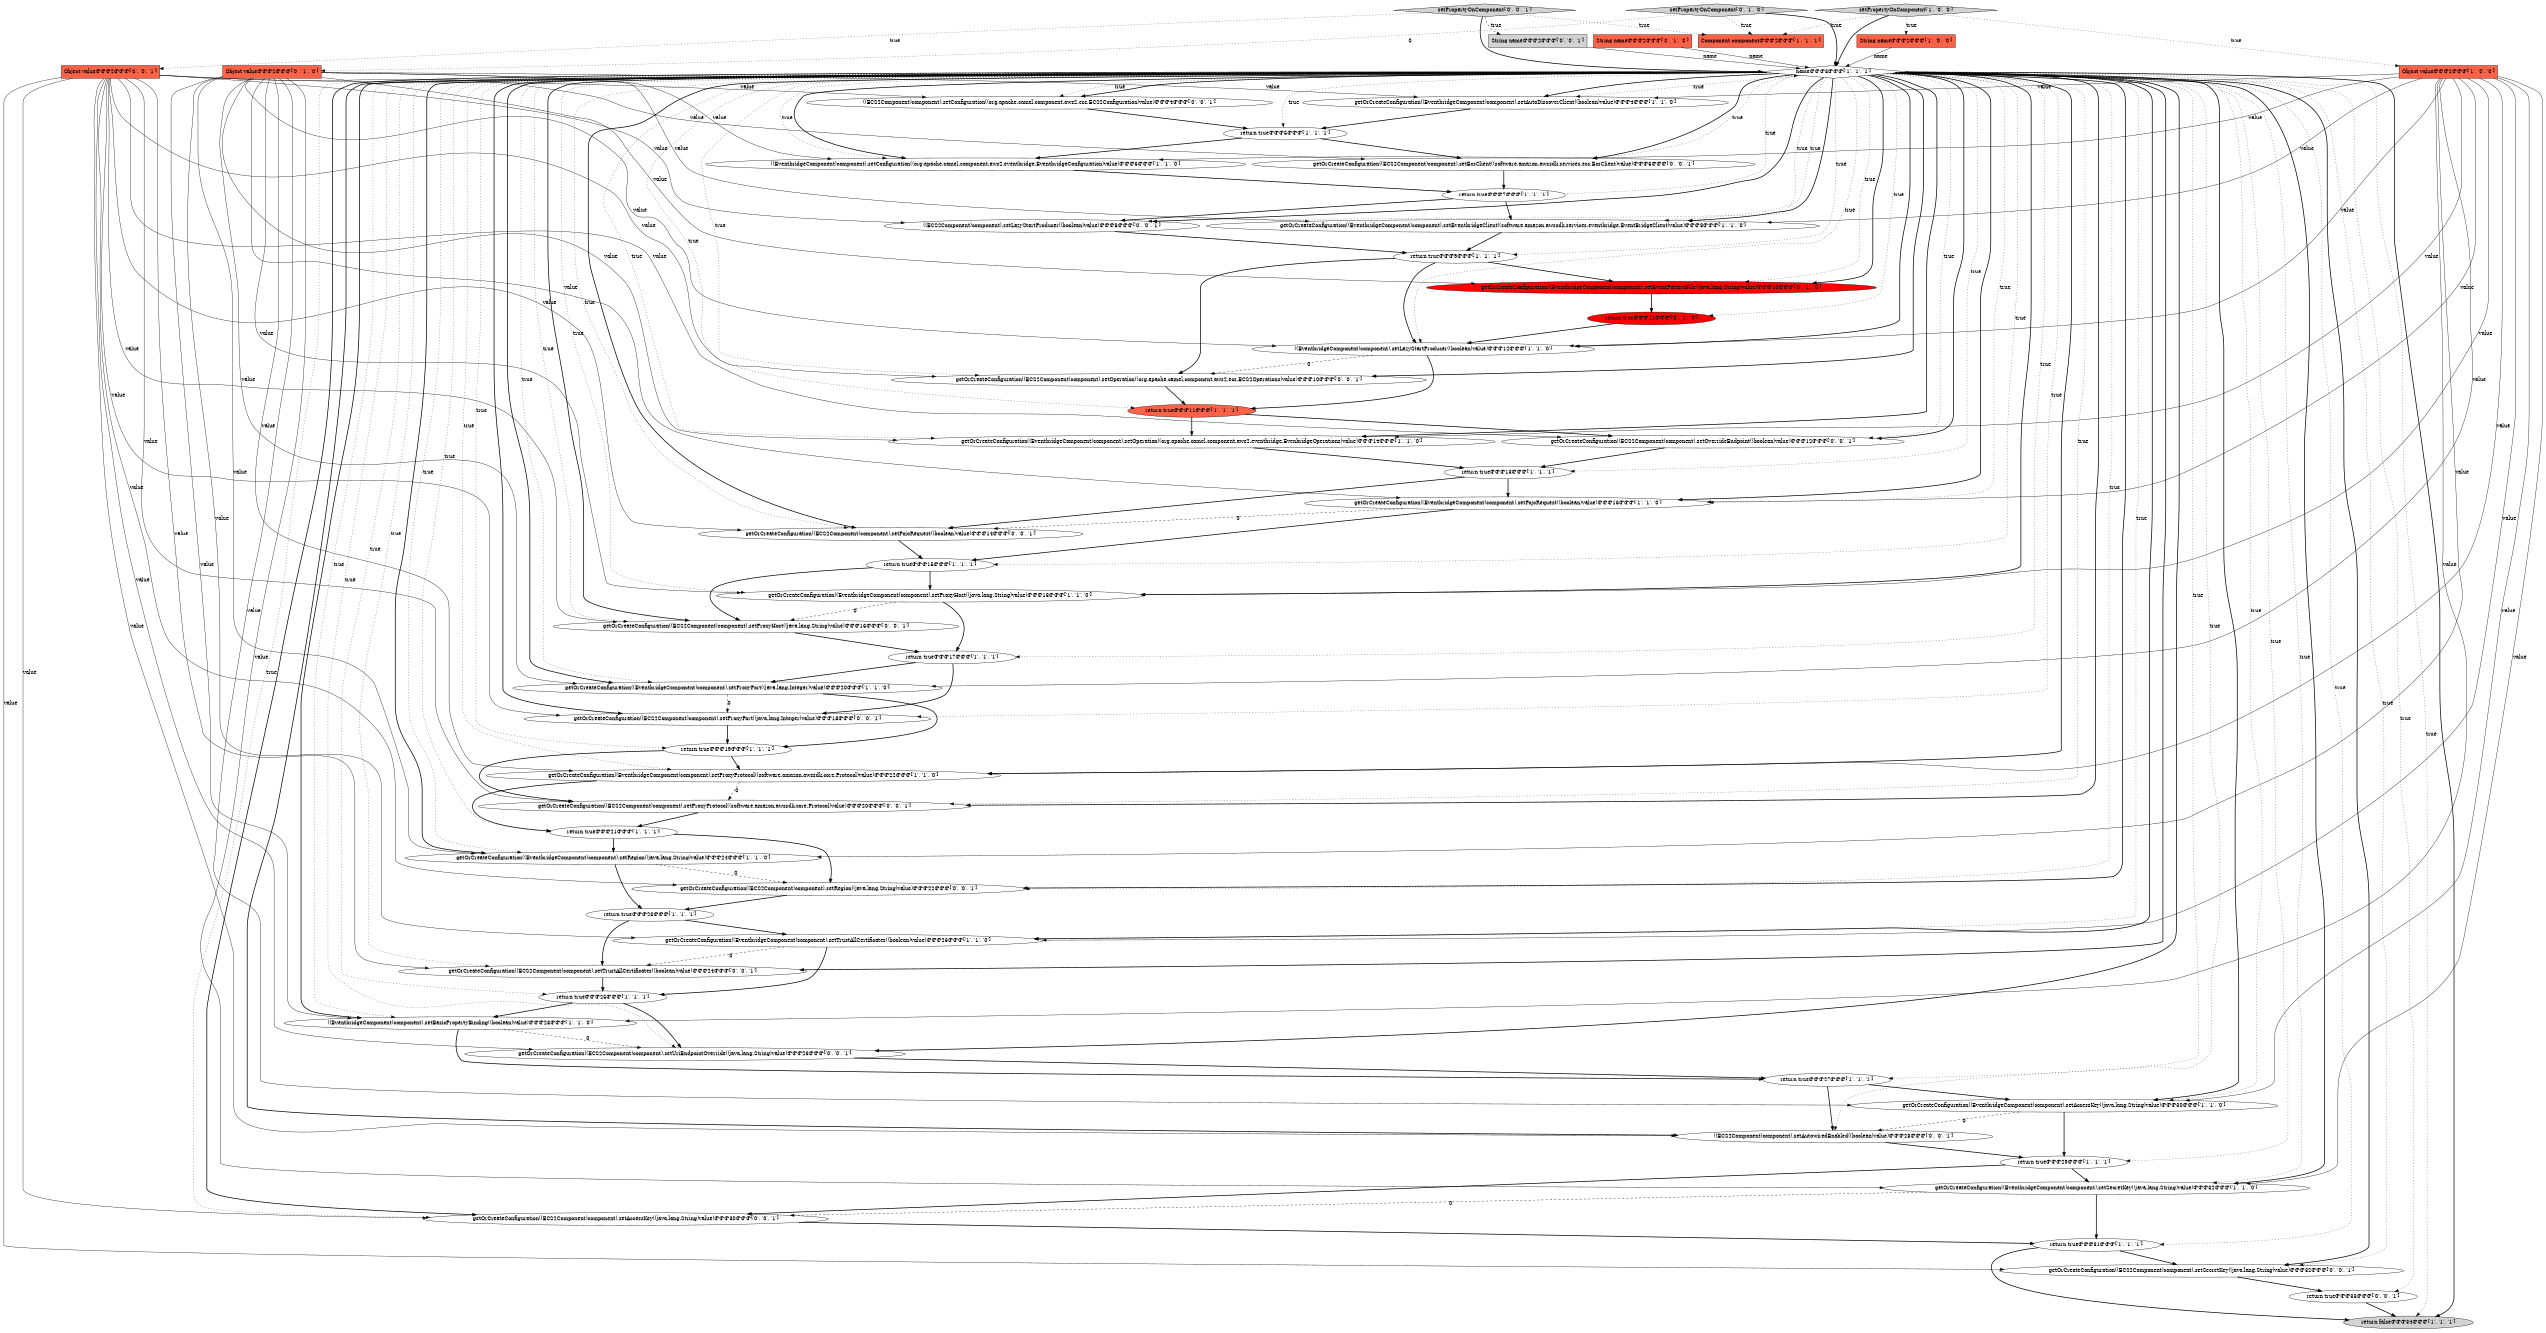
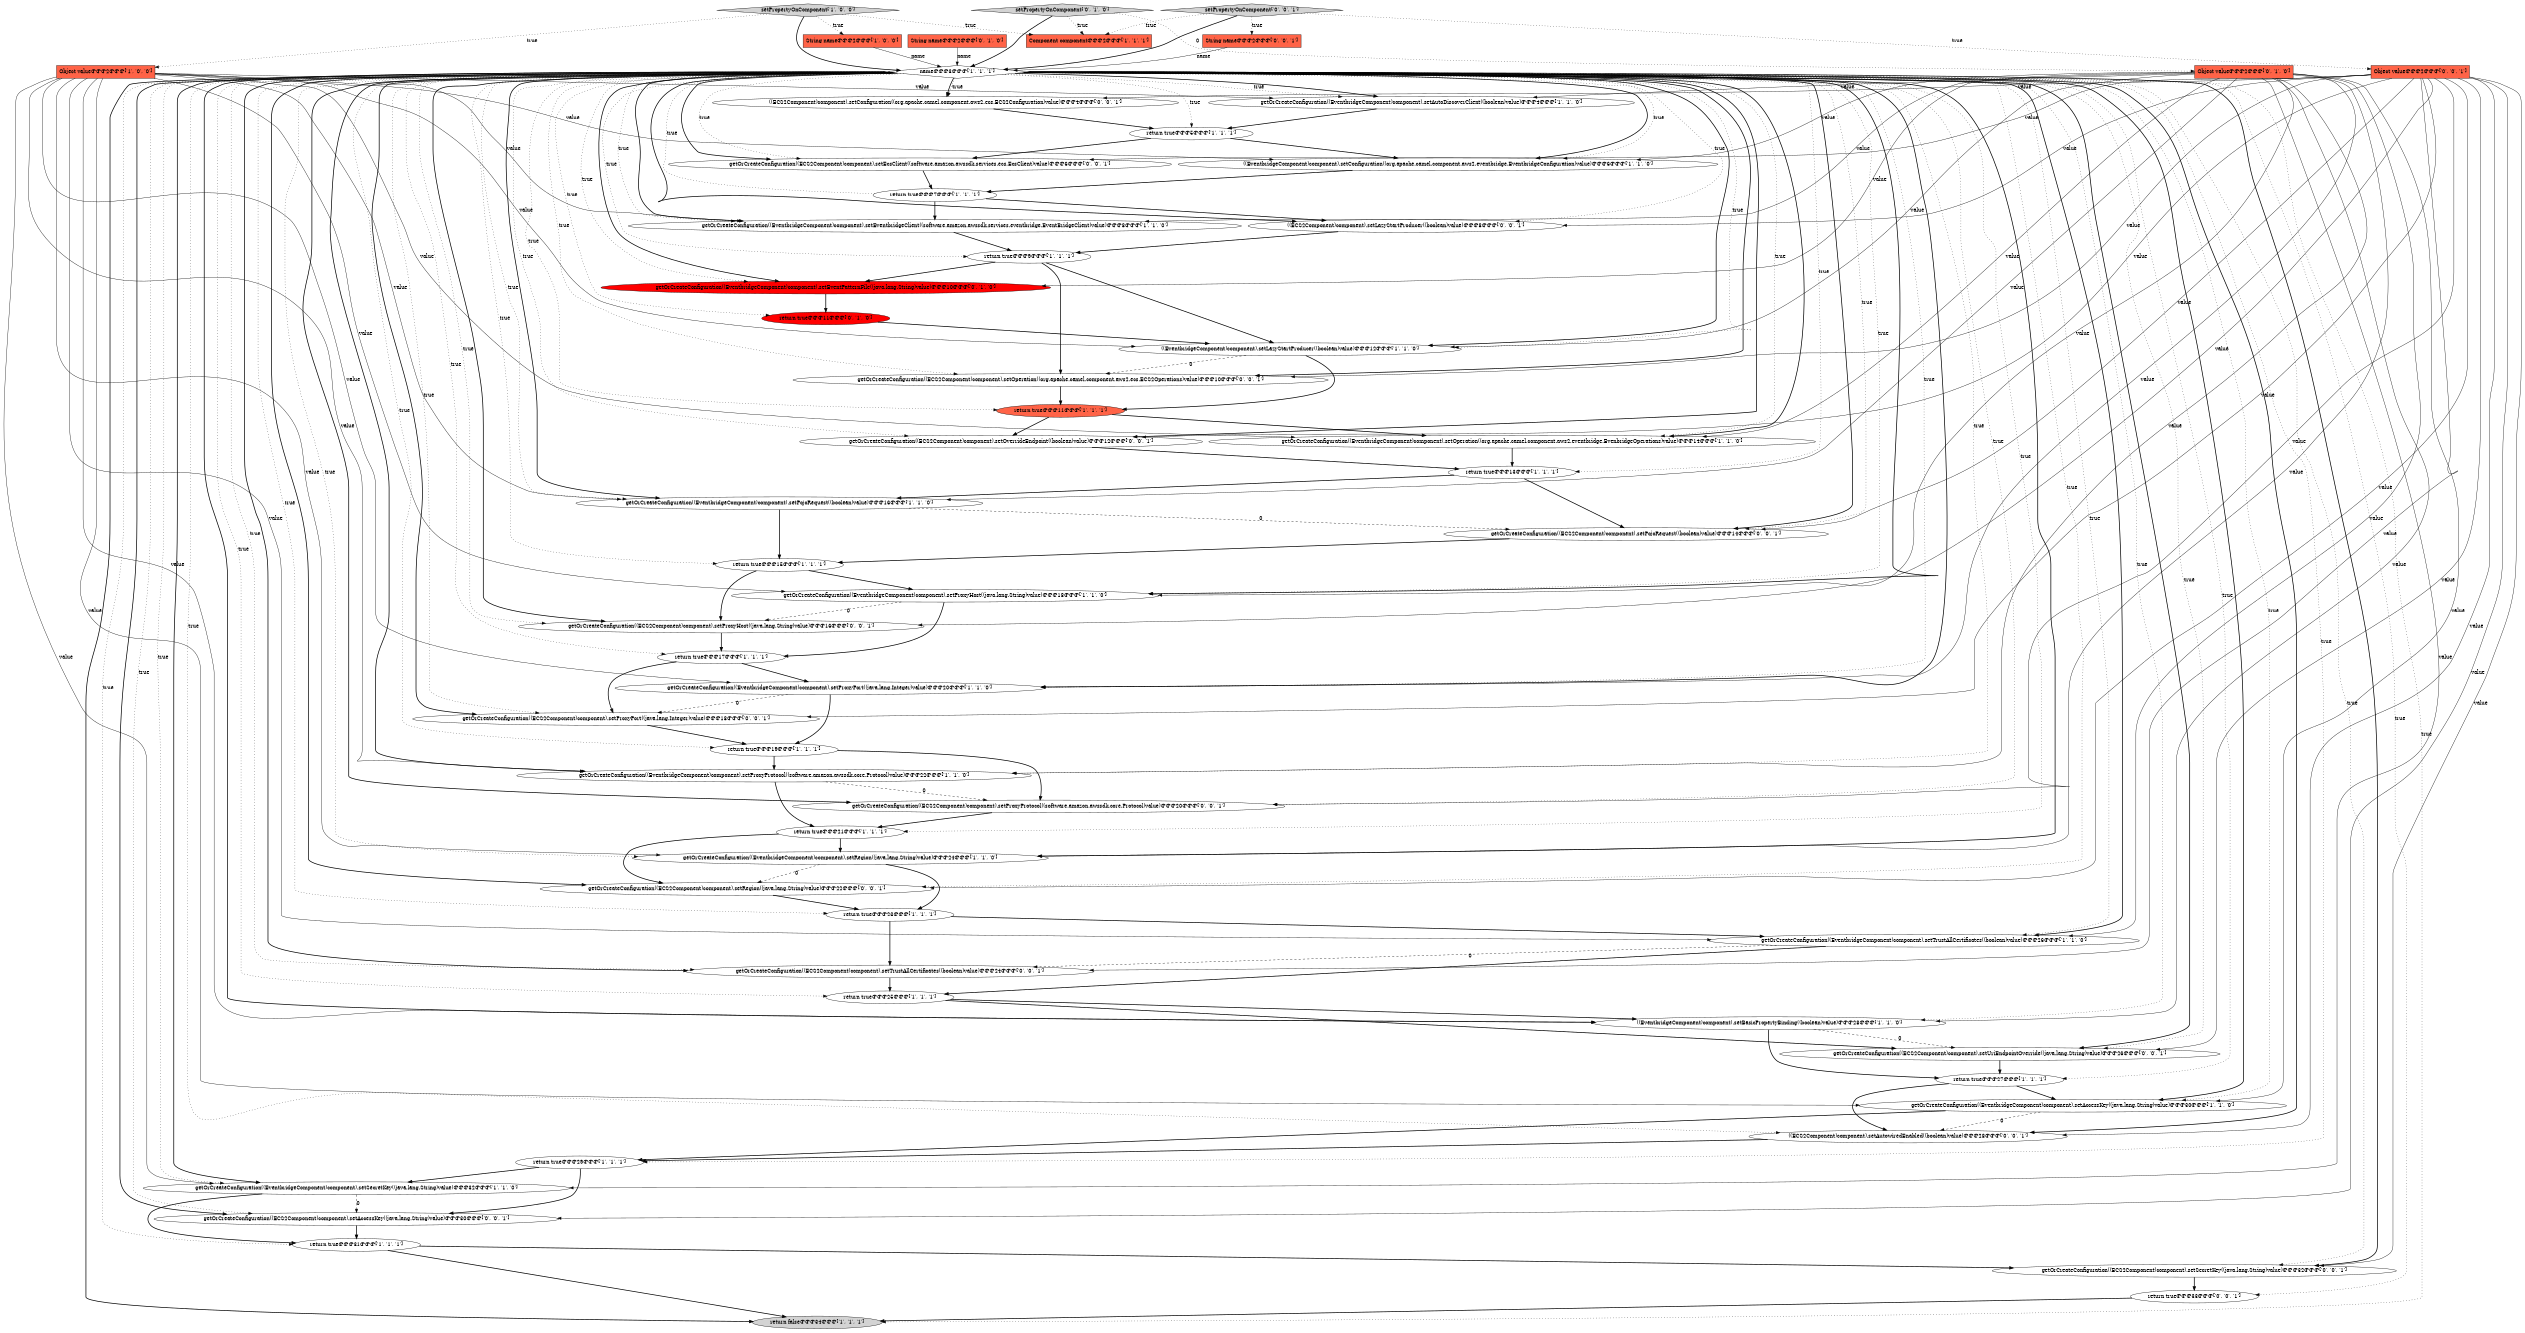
edge "setPropertyOnComponent['0', '0', '1']" -> "String name@@@2@@@['0', '0', '1']": style dashed -> dotted
node "String name@@@2@@@['0', '0', '1']": fillcolor lightgray -> tomato
edge "name@@@3@@@['1', '1', '1']" -> "return true@@@23@@@['1', '1', '1']": added, label "true"
